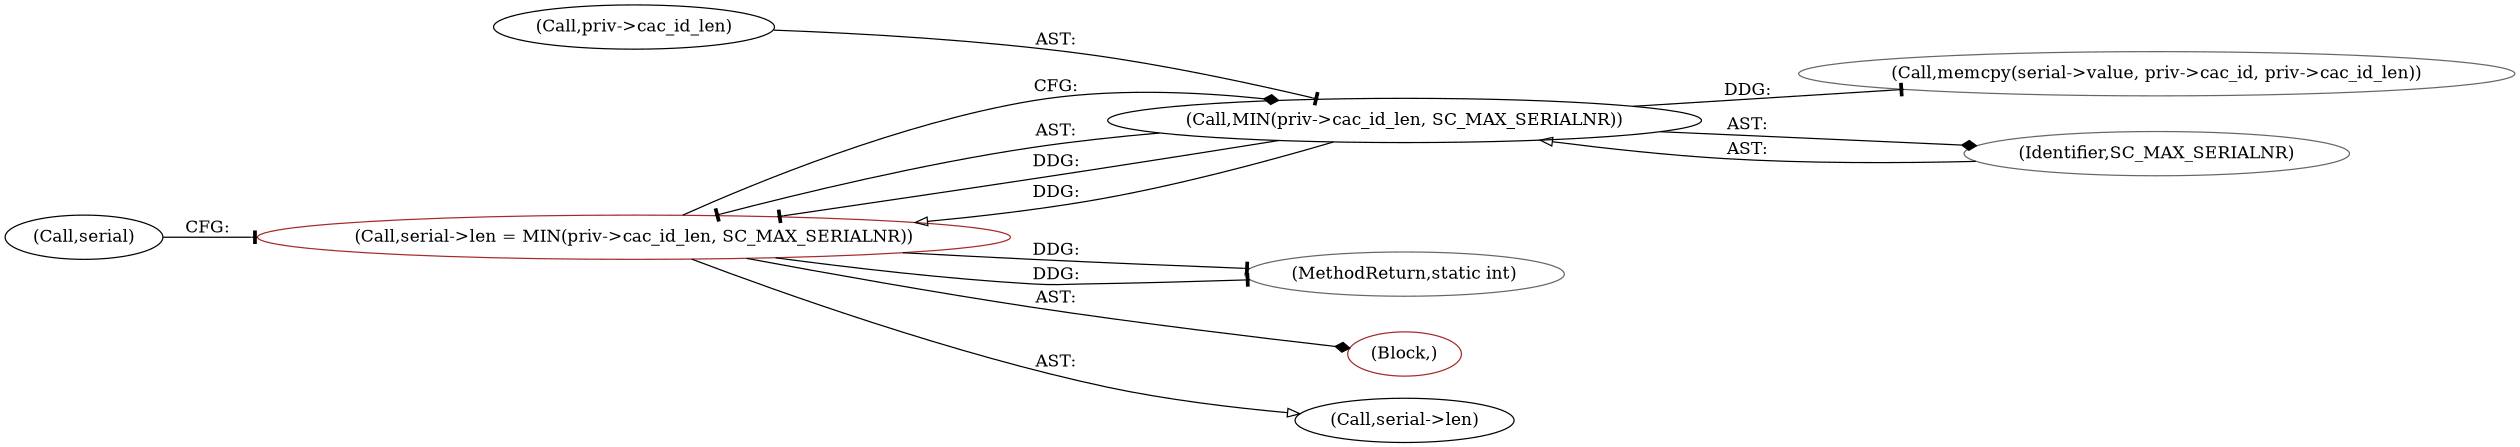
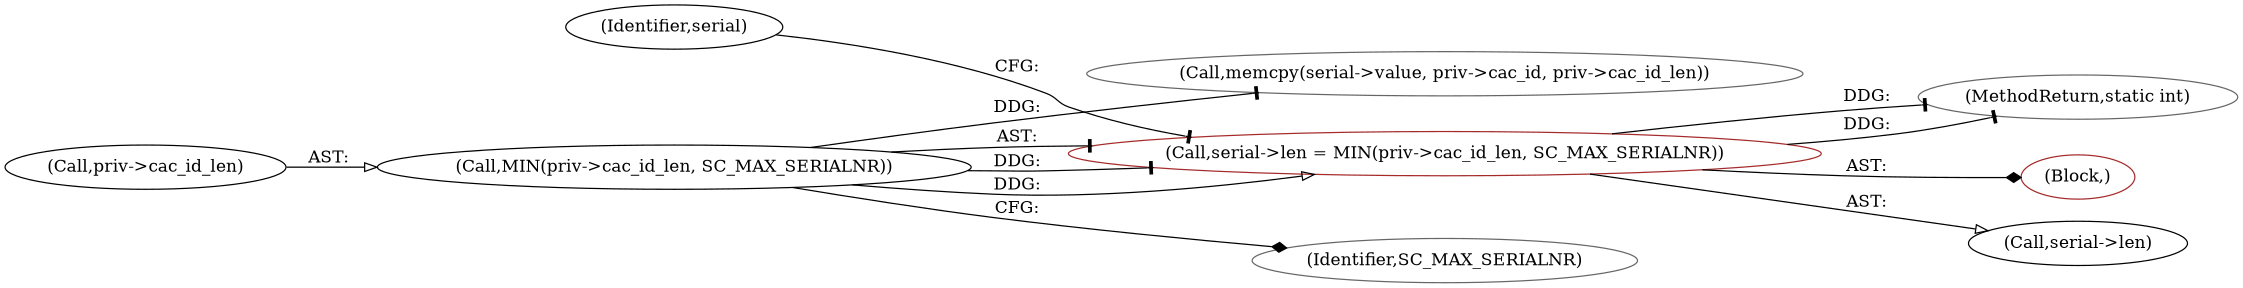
edge "(Call,priv->cac_id_len)" -> "(Call,MIN(priv->cac_id_len, SC_MAX_SERIALNR))": arrowhead tee -> onormal
edge "(Call,serial->len = MIN(priv->cac_id_len, SC_MAX_SERIALNR))" -> "(Call,MIN(priv->cac_id_len, SC_MAX_SERIALNR))": removed, label "CFG:"
edge "(Call,MIN(priv->cac_id_len, SC_MAX_SERIALNR))" -> "(Identifier,SC_MAX_SERIALNR)": label "AST: " -> "CFG: "
edge "(Identifier,SC_MAX_SERIALNR)" -> "(Call,MIN(priv->cac_id_len, SC_MAX_SERIALNR))": removed, label "AST:"
node "(Call,serial)": label "(Call,serial)" -> "(Identifier,serial)"
